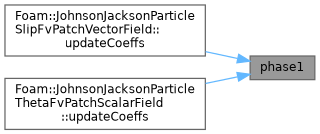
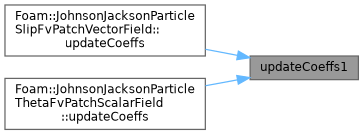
node "phase1": label "phase1" -> "updateCoeffs1"
